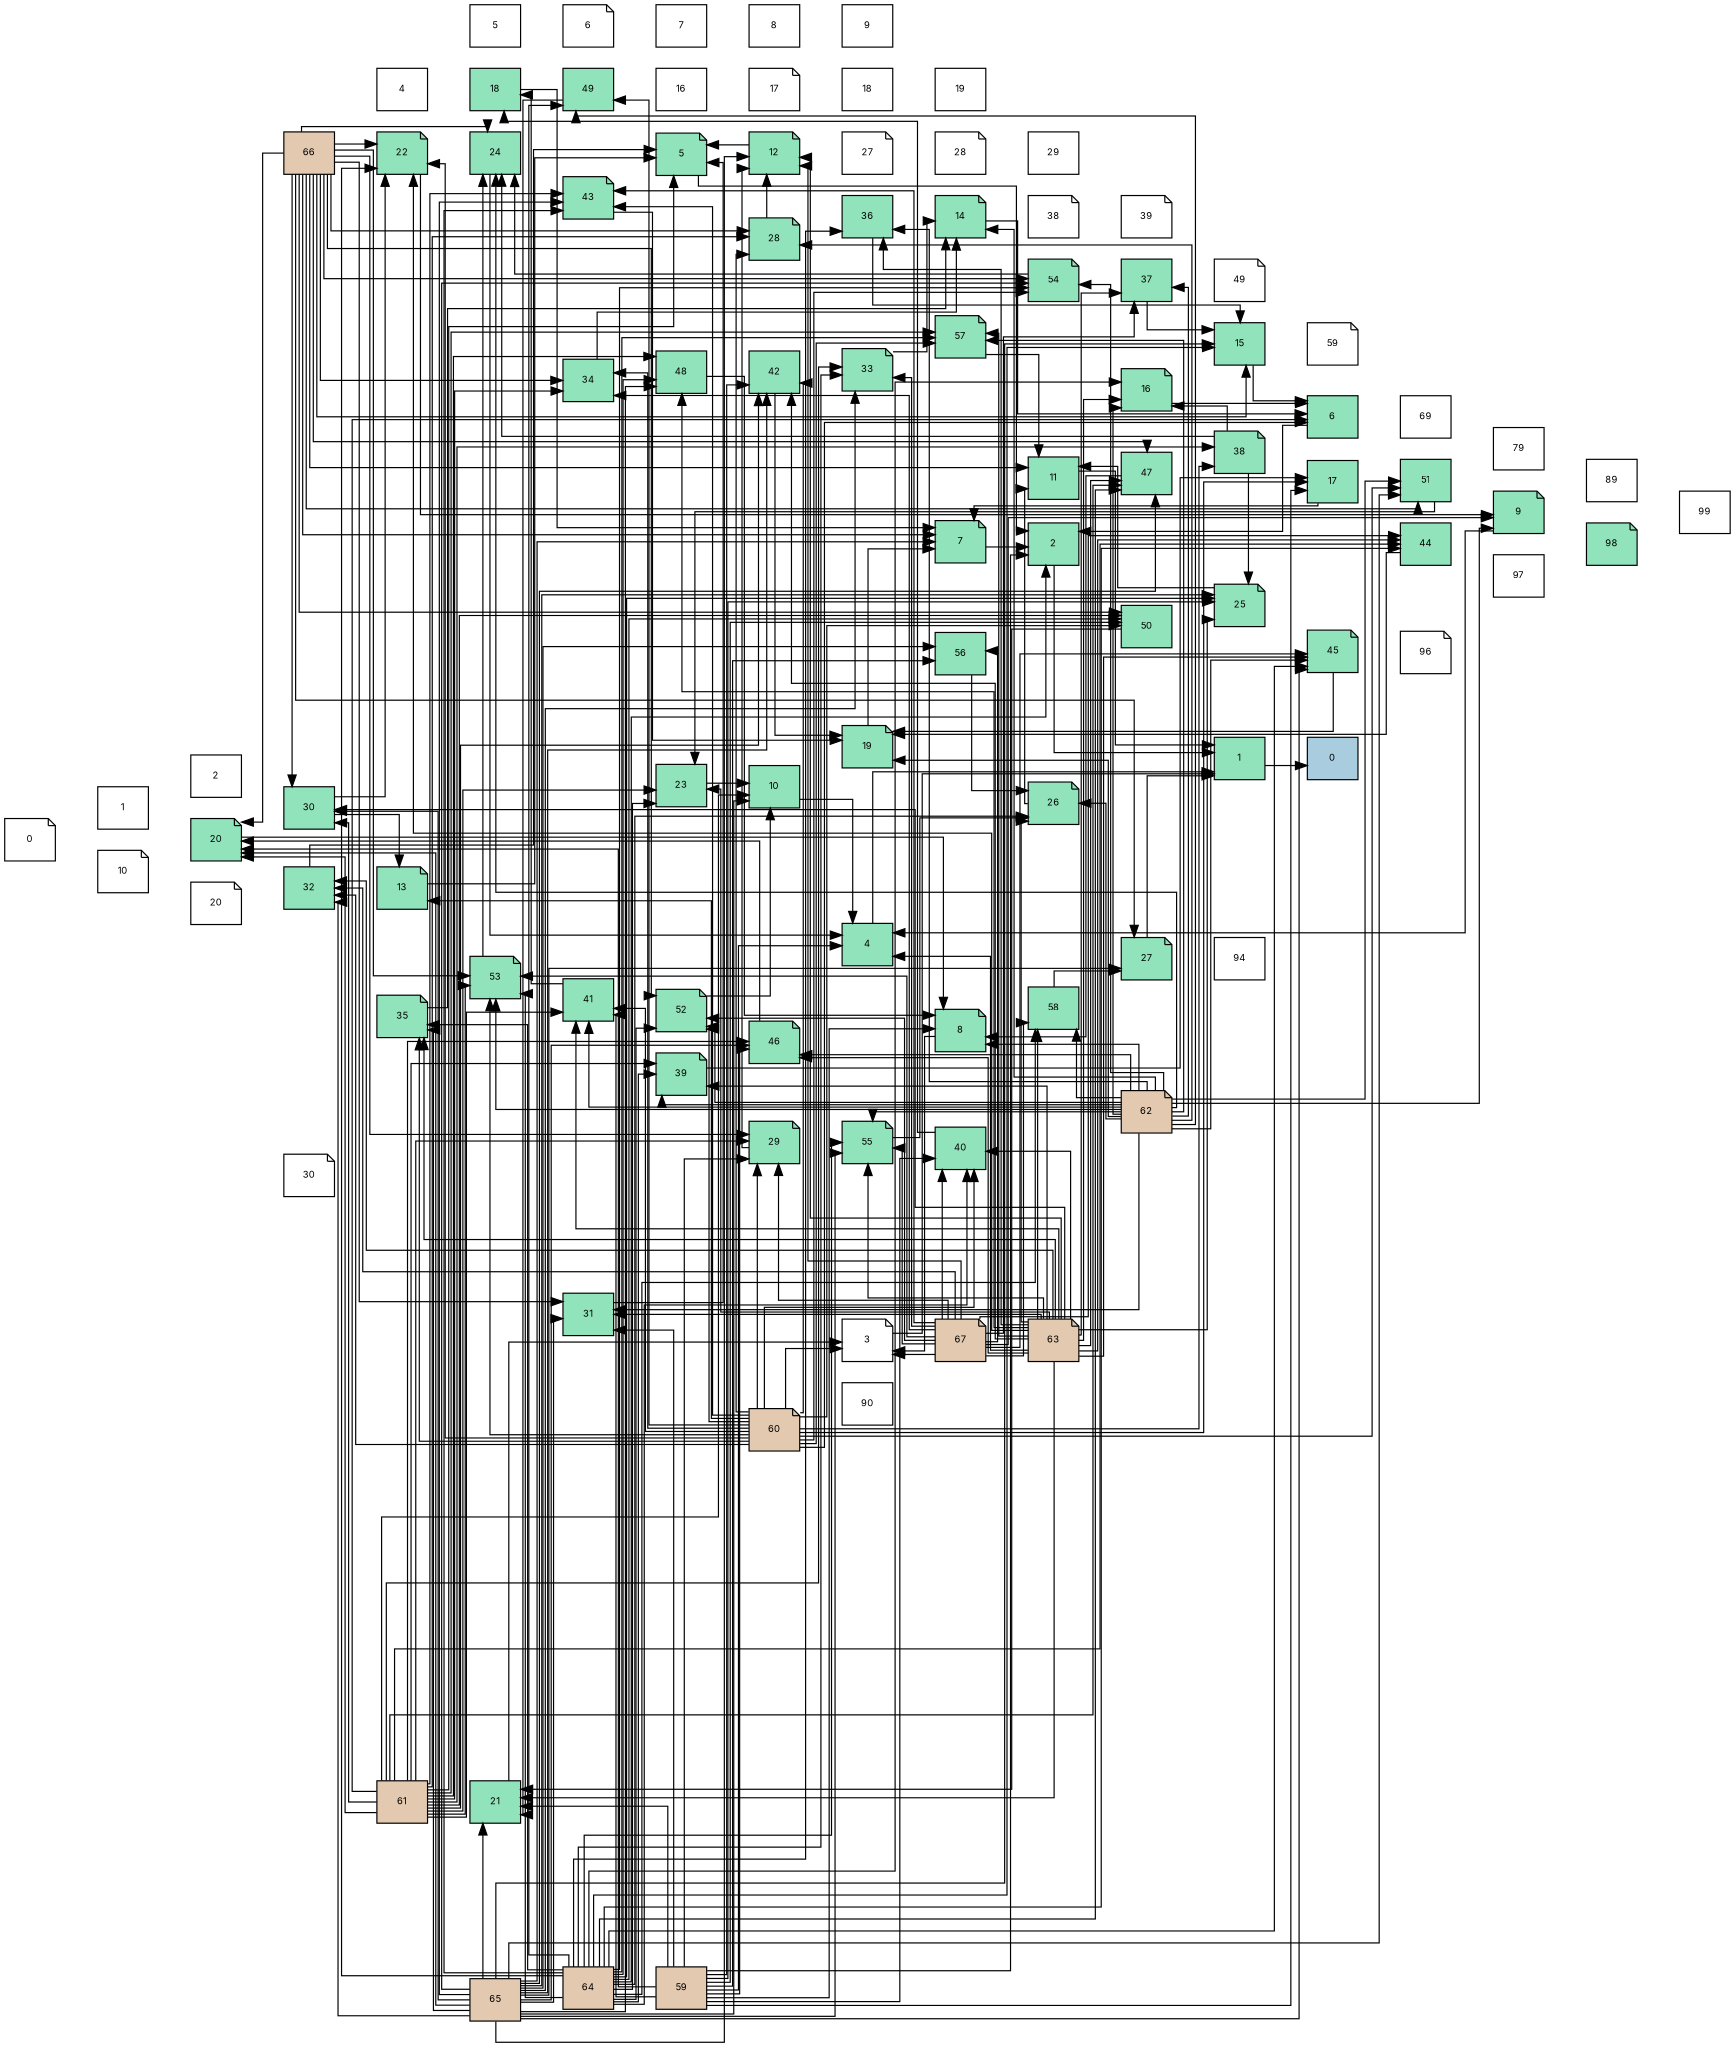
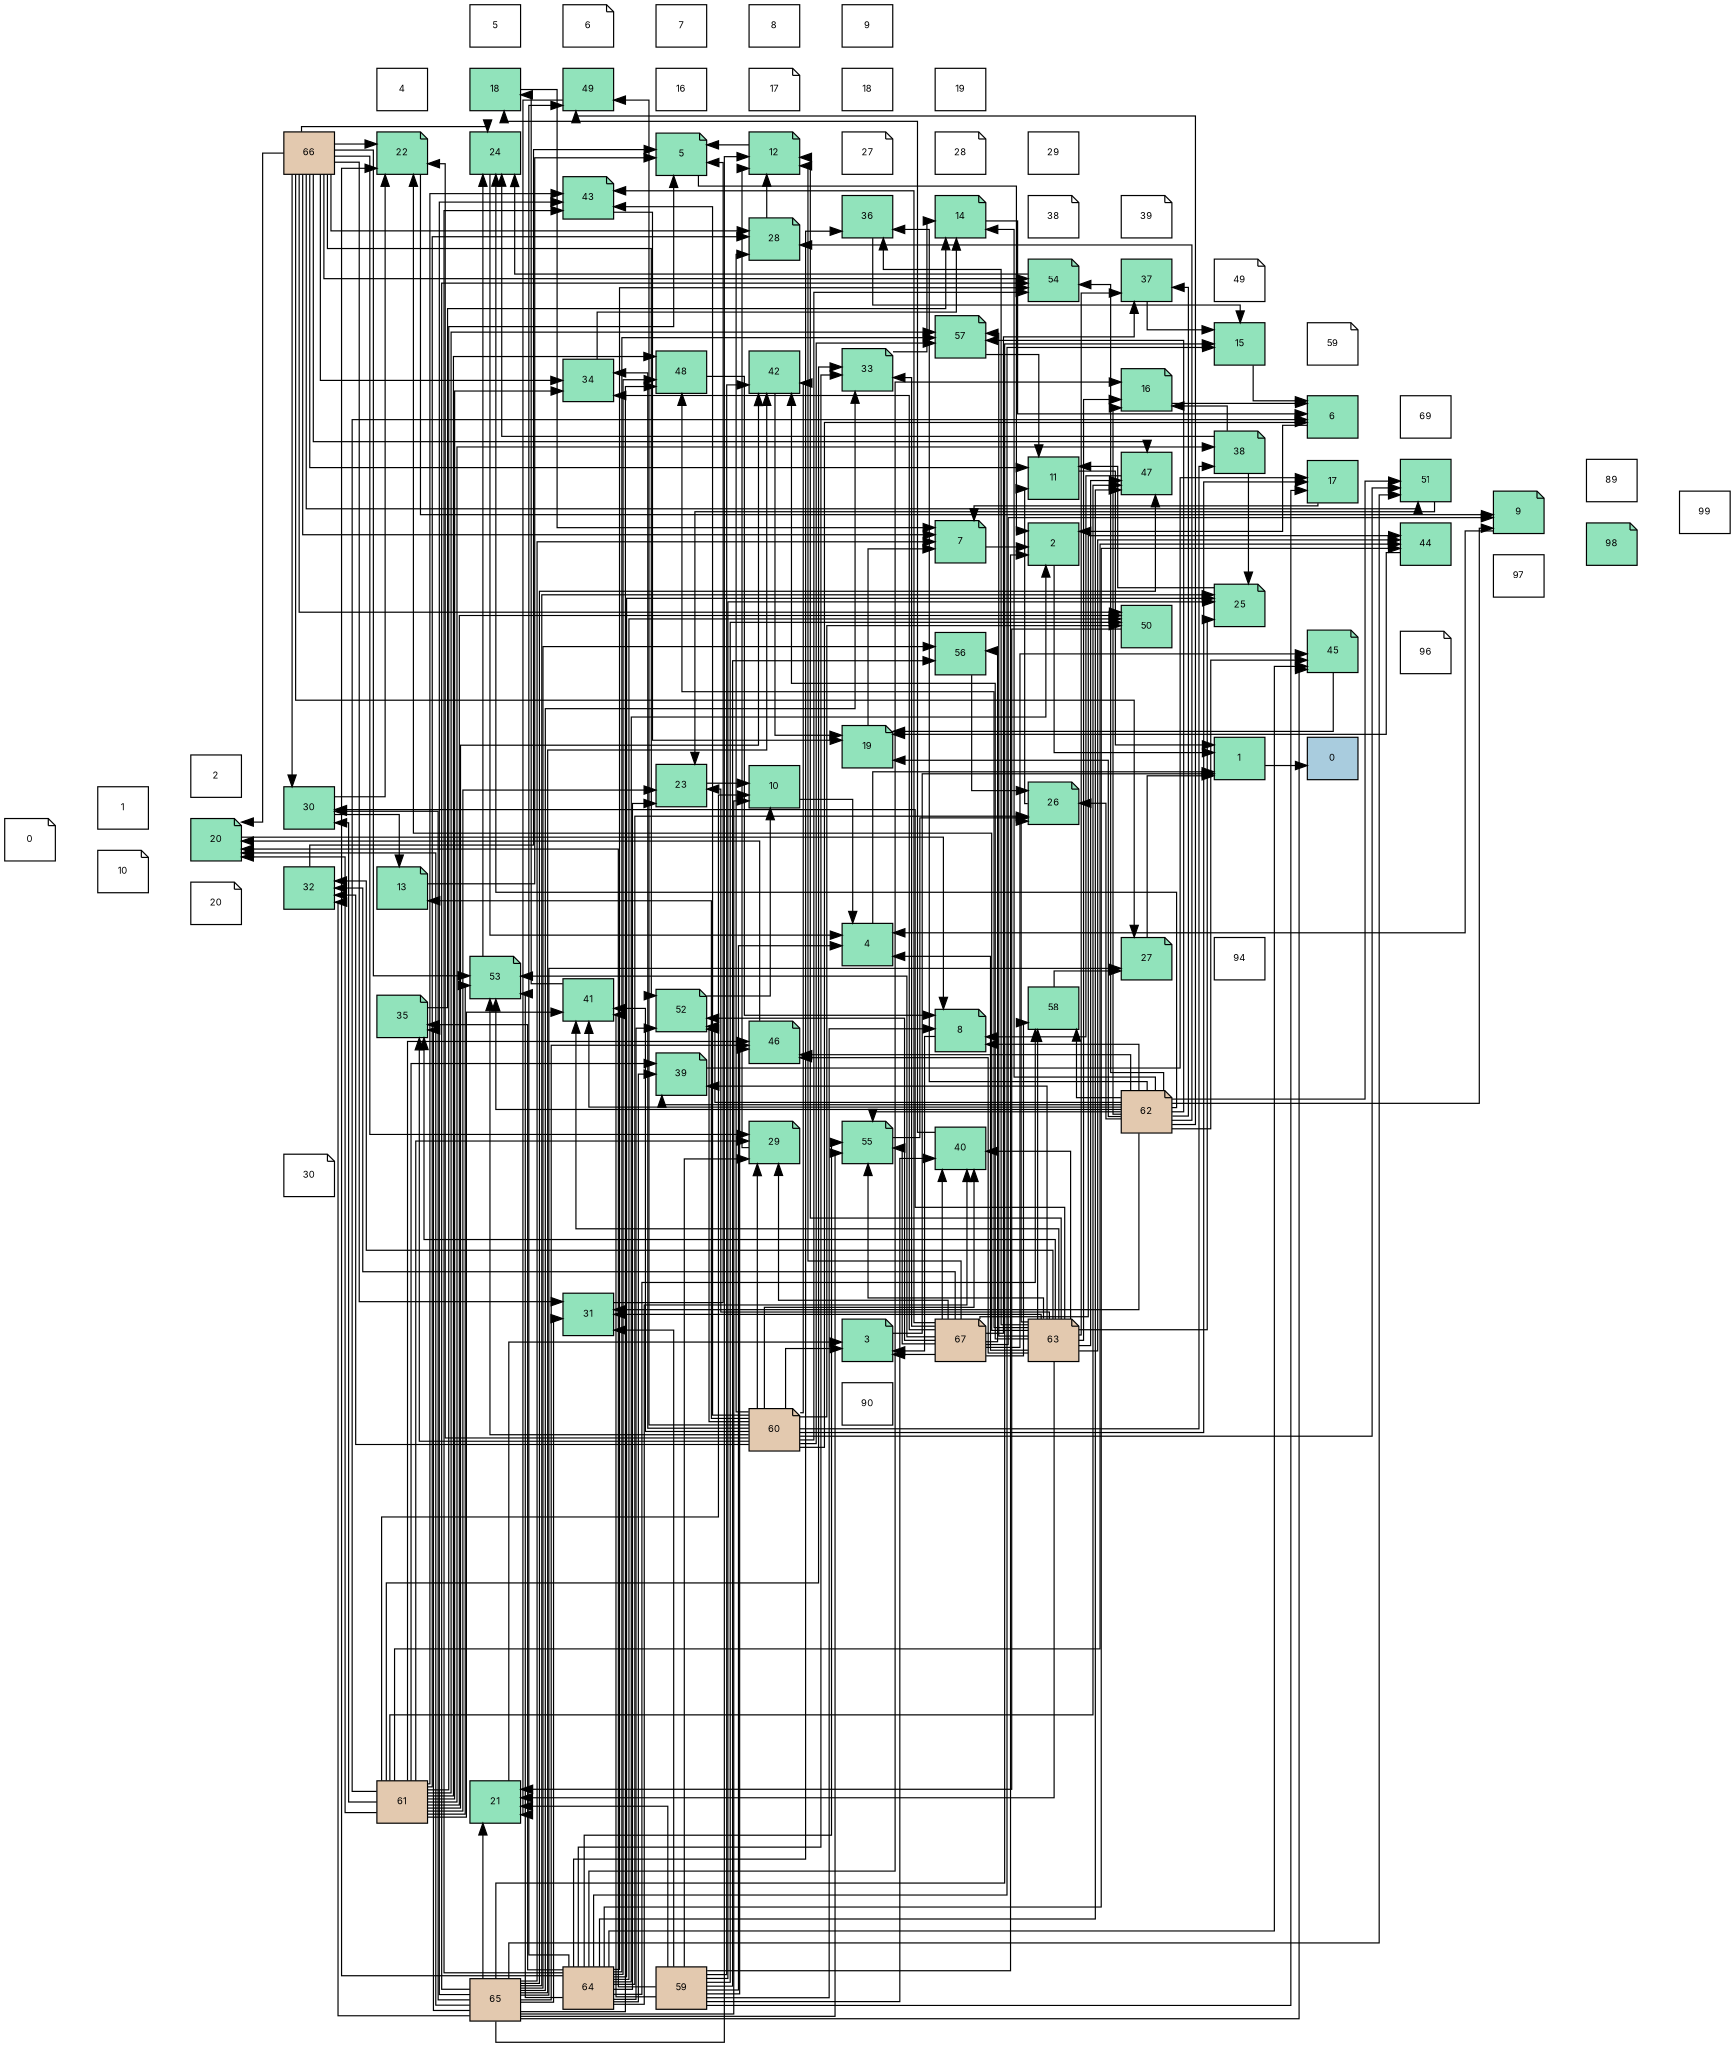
edge "66" -> "15": removed
node "79": removed
edge "63" -> "45": removed
node "3": fillcolor #ffffff -> #91e3bb
